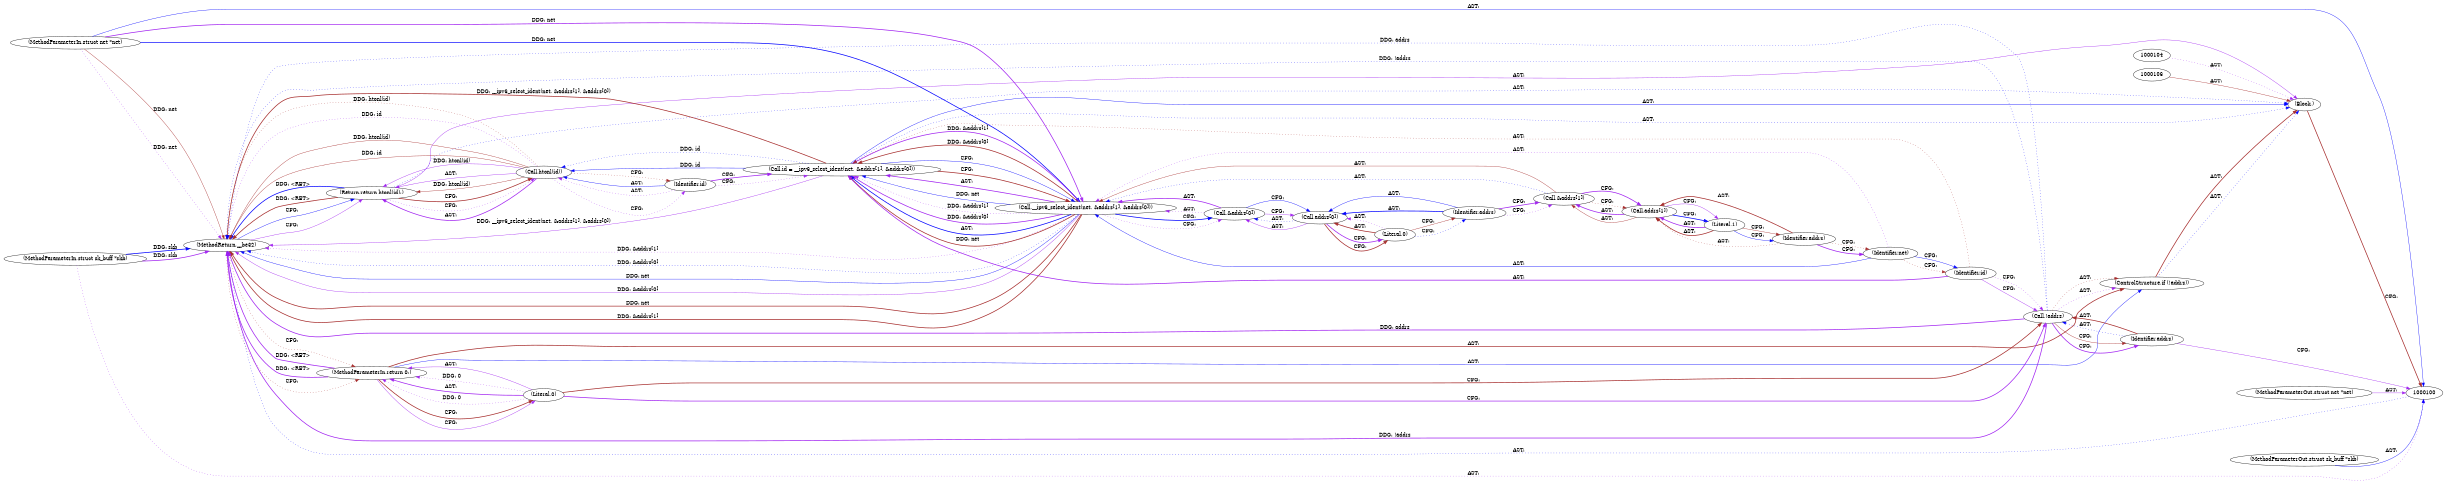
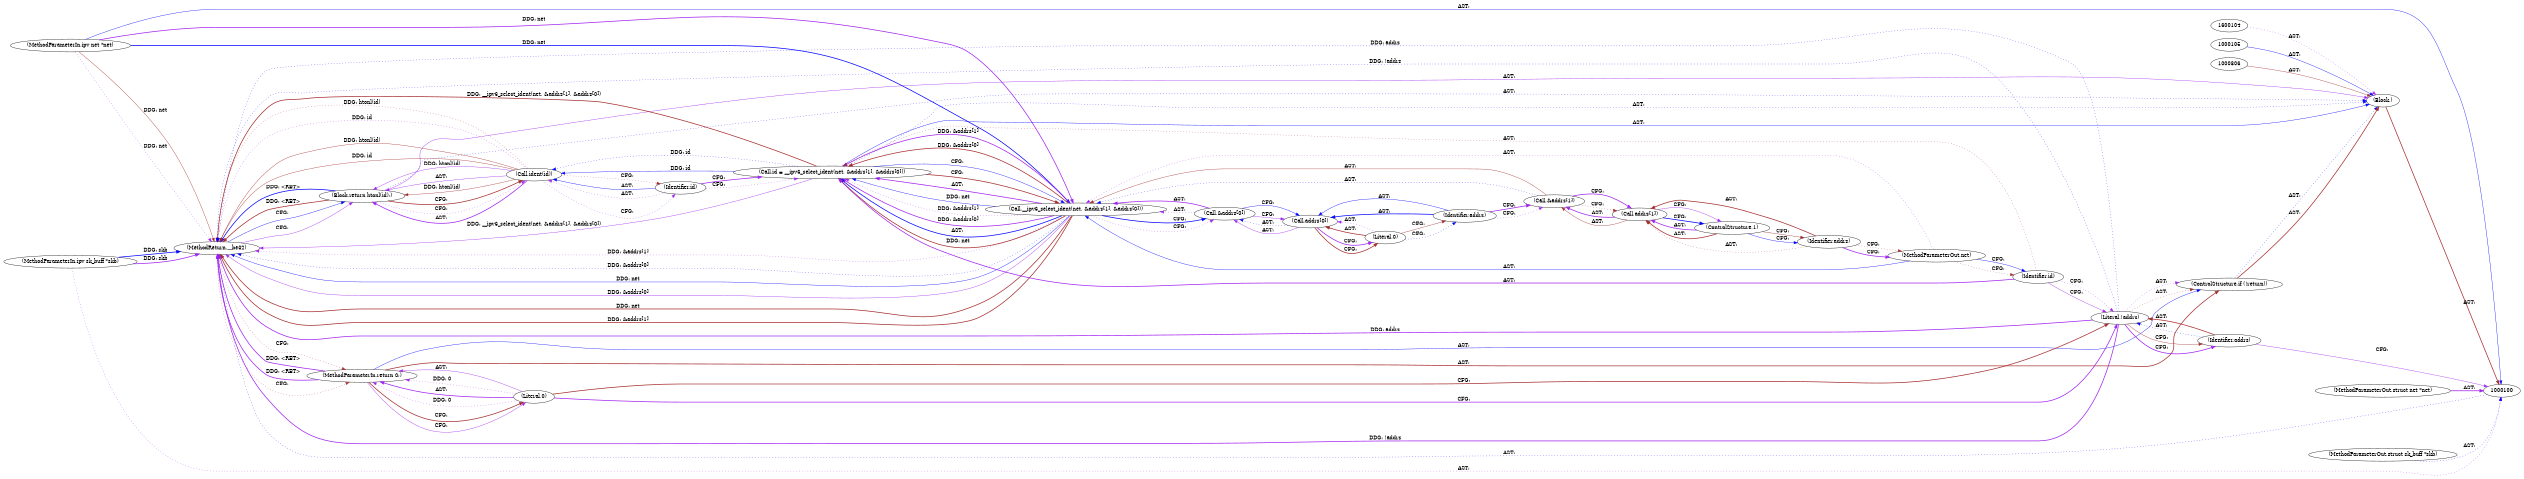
node "(MethodParameterIn,struct net *net)": label "(MethodParameterIn,struct net *net)" -> "(MethodParameterIn,ipv net *net)"
node "1000105": added
node "1000104": label "1000104" -> "1600104"
node "1000106": label "1000106" -> "1000806"
node "(Call,htonl(id))": label "(Call,htonl(id))" -> "(Call,ident(id))"
node "(Return,return htonl(id);)": label "(Return,return htonl(id);)" -> "(Block,return htonl(id);)"
node "(Literal,1)": label "(Literal,1)" -> "(ControlStructure,1)"
node "(Identifier,net)": label "(Identifier,net)" -> "(MethodParameterOut,net)"
node "(MethodParameterIn,struct sk_buff *skb)": label "(MethodParameterIn,struct sk_buff *skb)" -> "(MethodParameterIn,ipv sk_buff *skb)"
node "(ControlStructure,if (!addrs))": label "(ControlStructure,if (!addrs))" -> "(ControlStructure,if (!return))"
edge "(Block,)" -> "1000100": label "CFG: " -> "AST: "
node "(Call,!addrs)": label "(Call,!addrs)" -> "(Literal,!addrs)"
edge "(MethodParameterOut,struct net *net)" -> "1000100": style solid -> bold
edge "(MethodParameterOut,struct sk_buff *skb)" -> "1000100": style solid -> dotted
